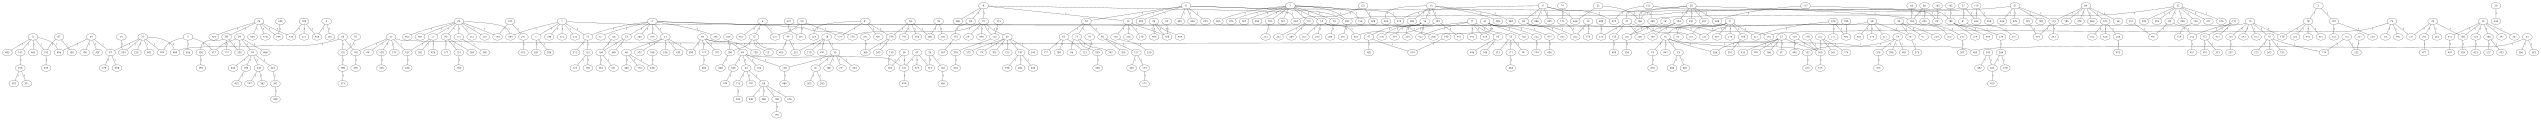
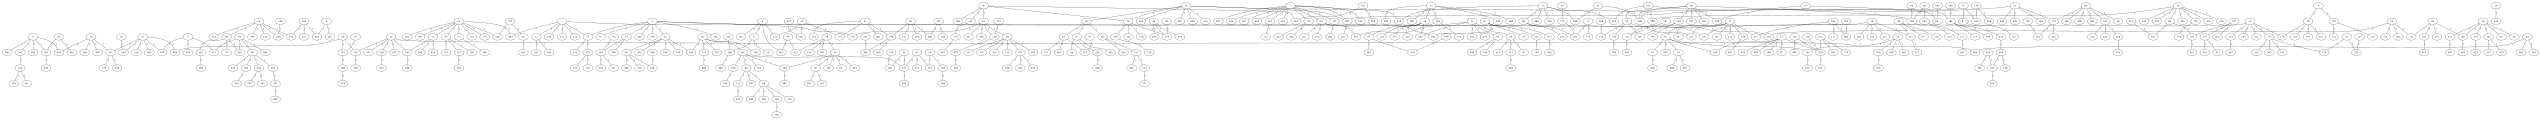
edge "12" -- "403": now "6" -- "403"
